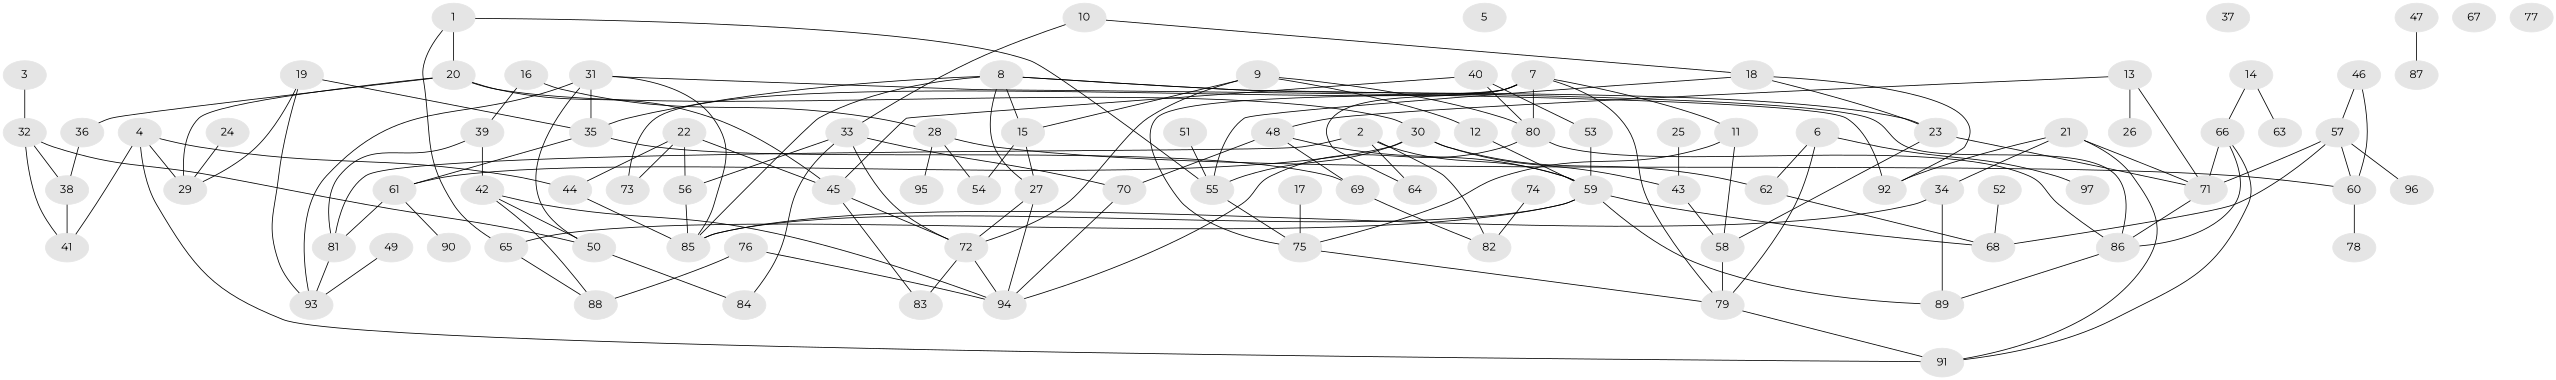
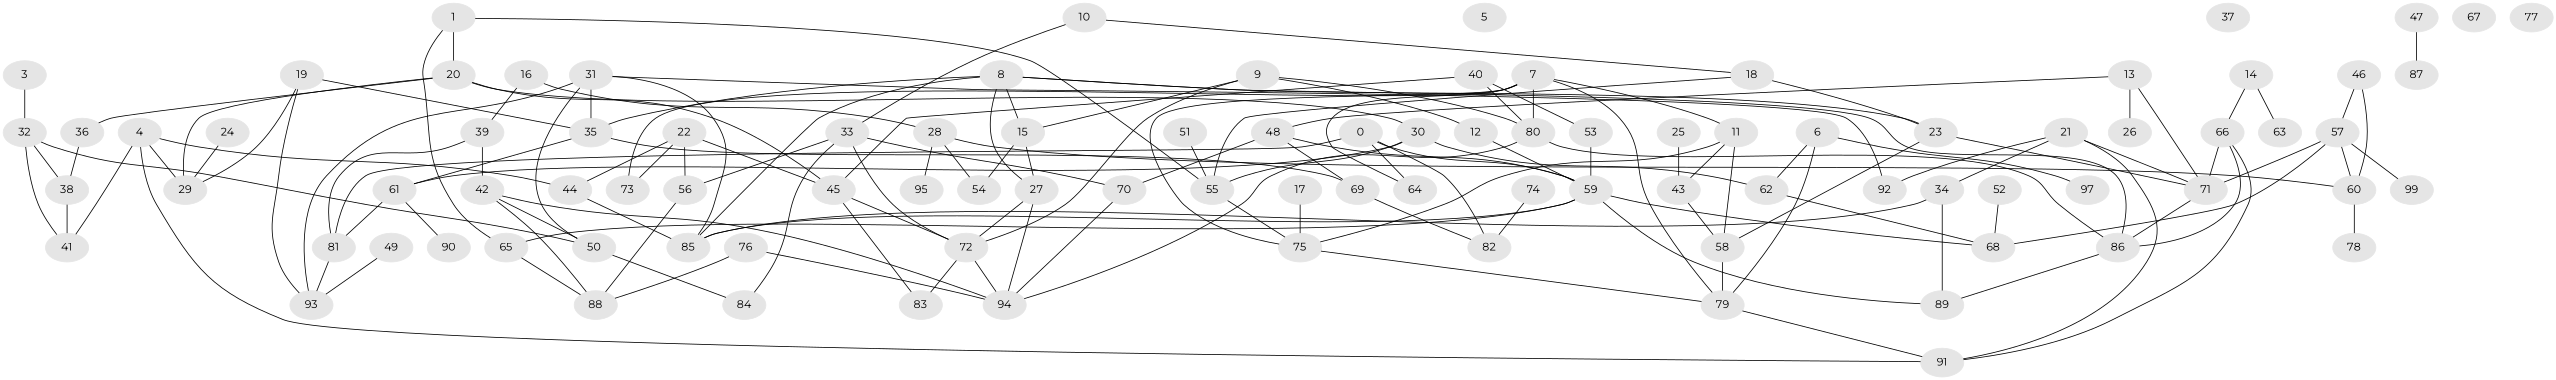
edge "18" -- "92": removed
node "2": label "2" -> "0"
edge "30" -- "43": now "11" -- "43"
node "96": label "96" -> "99"
edge "56" -- "85": now "56" -- "88"
